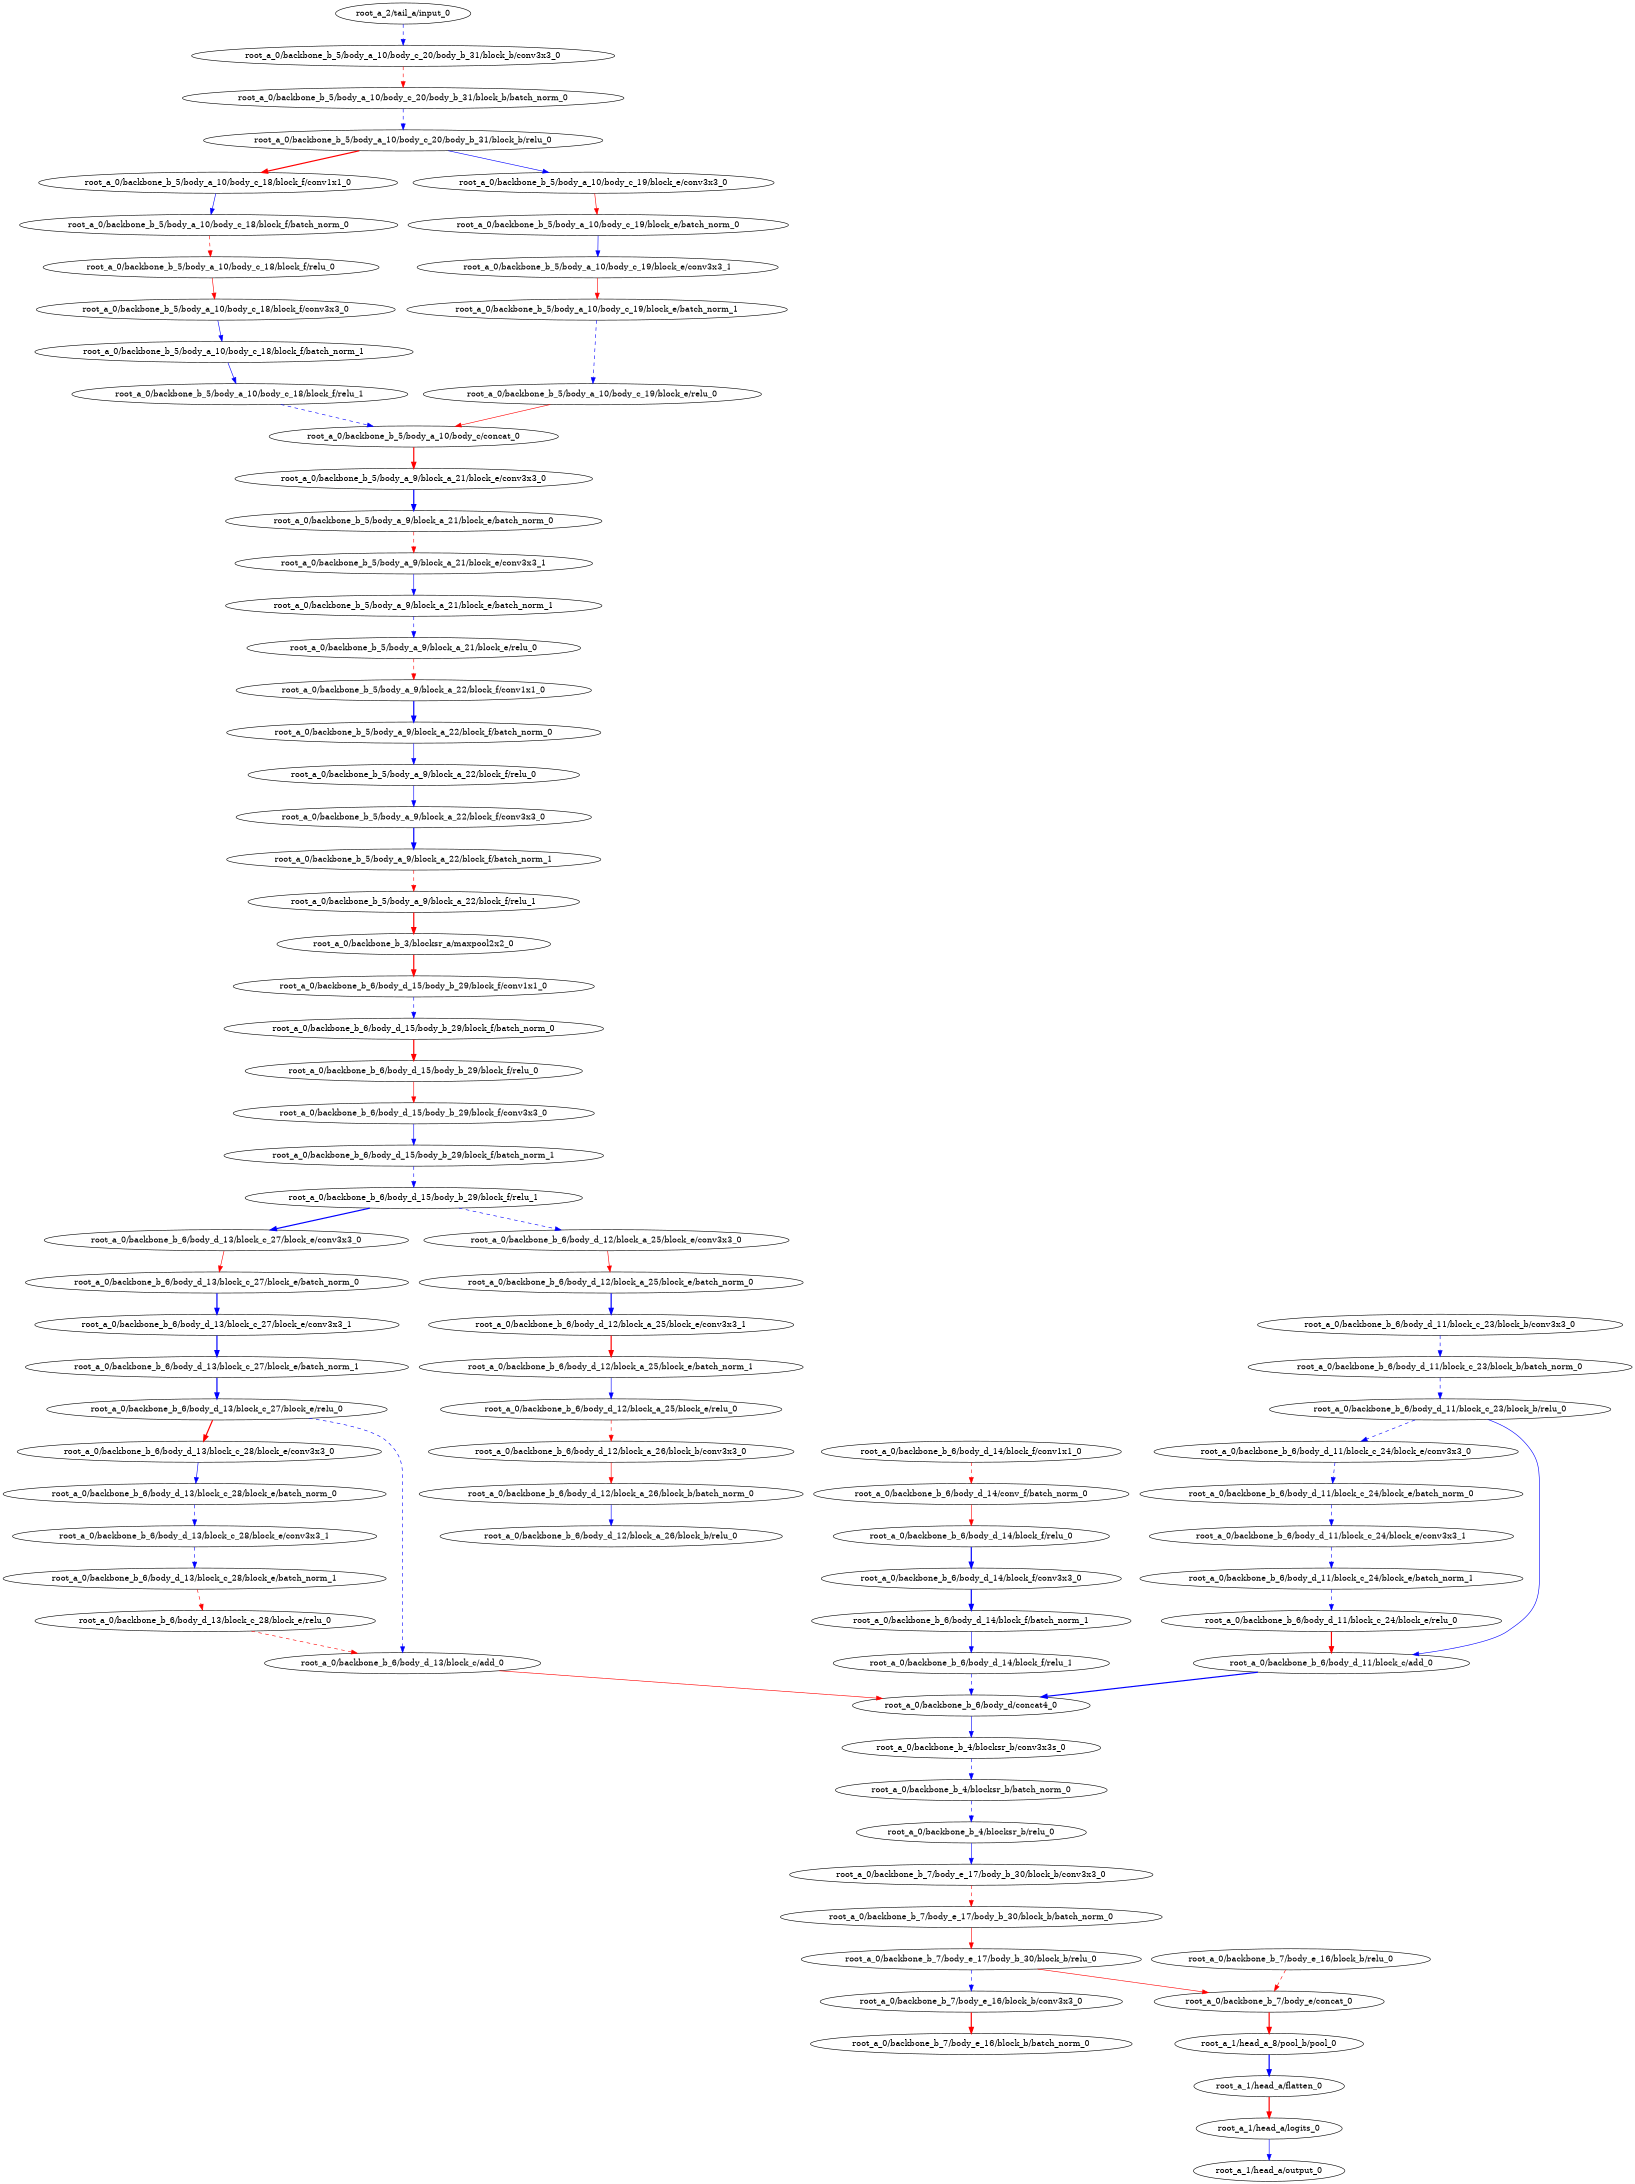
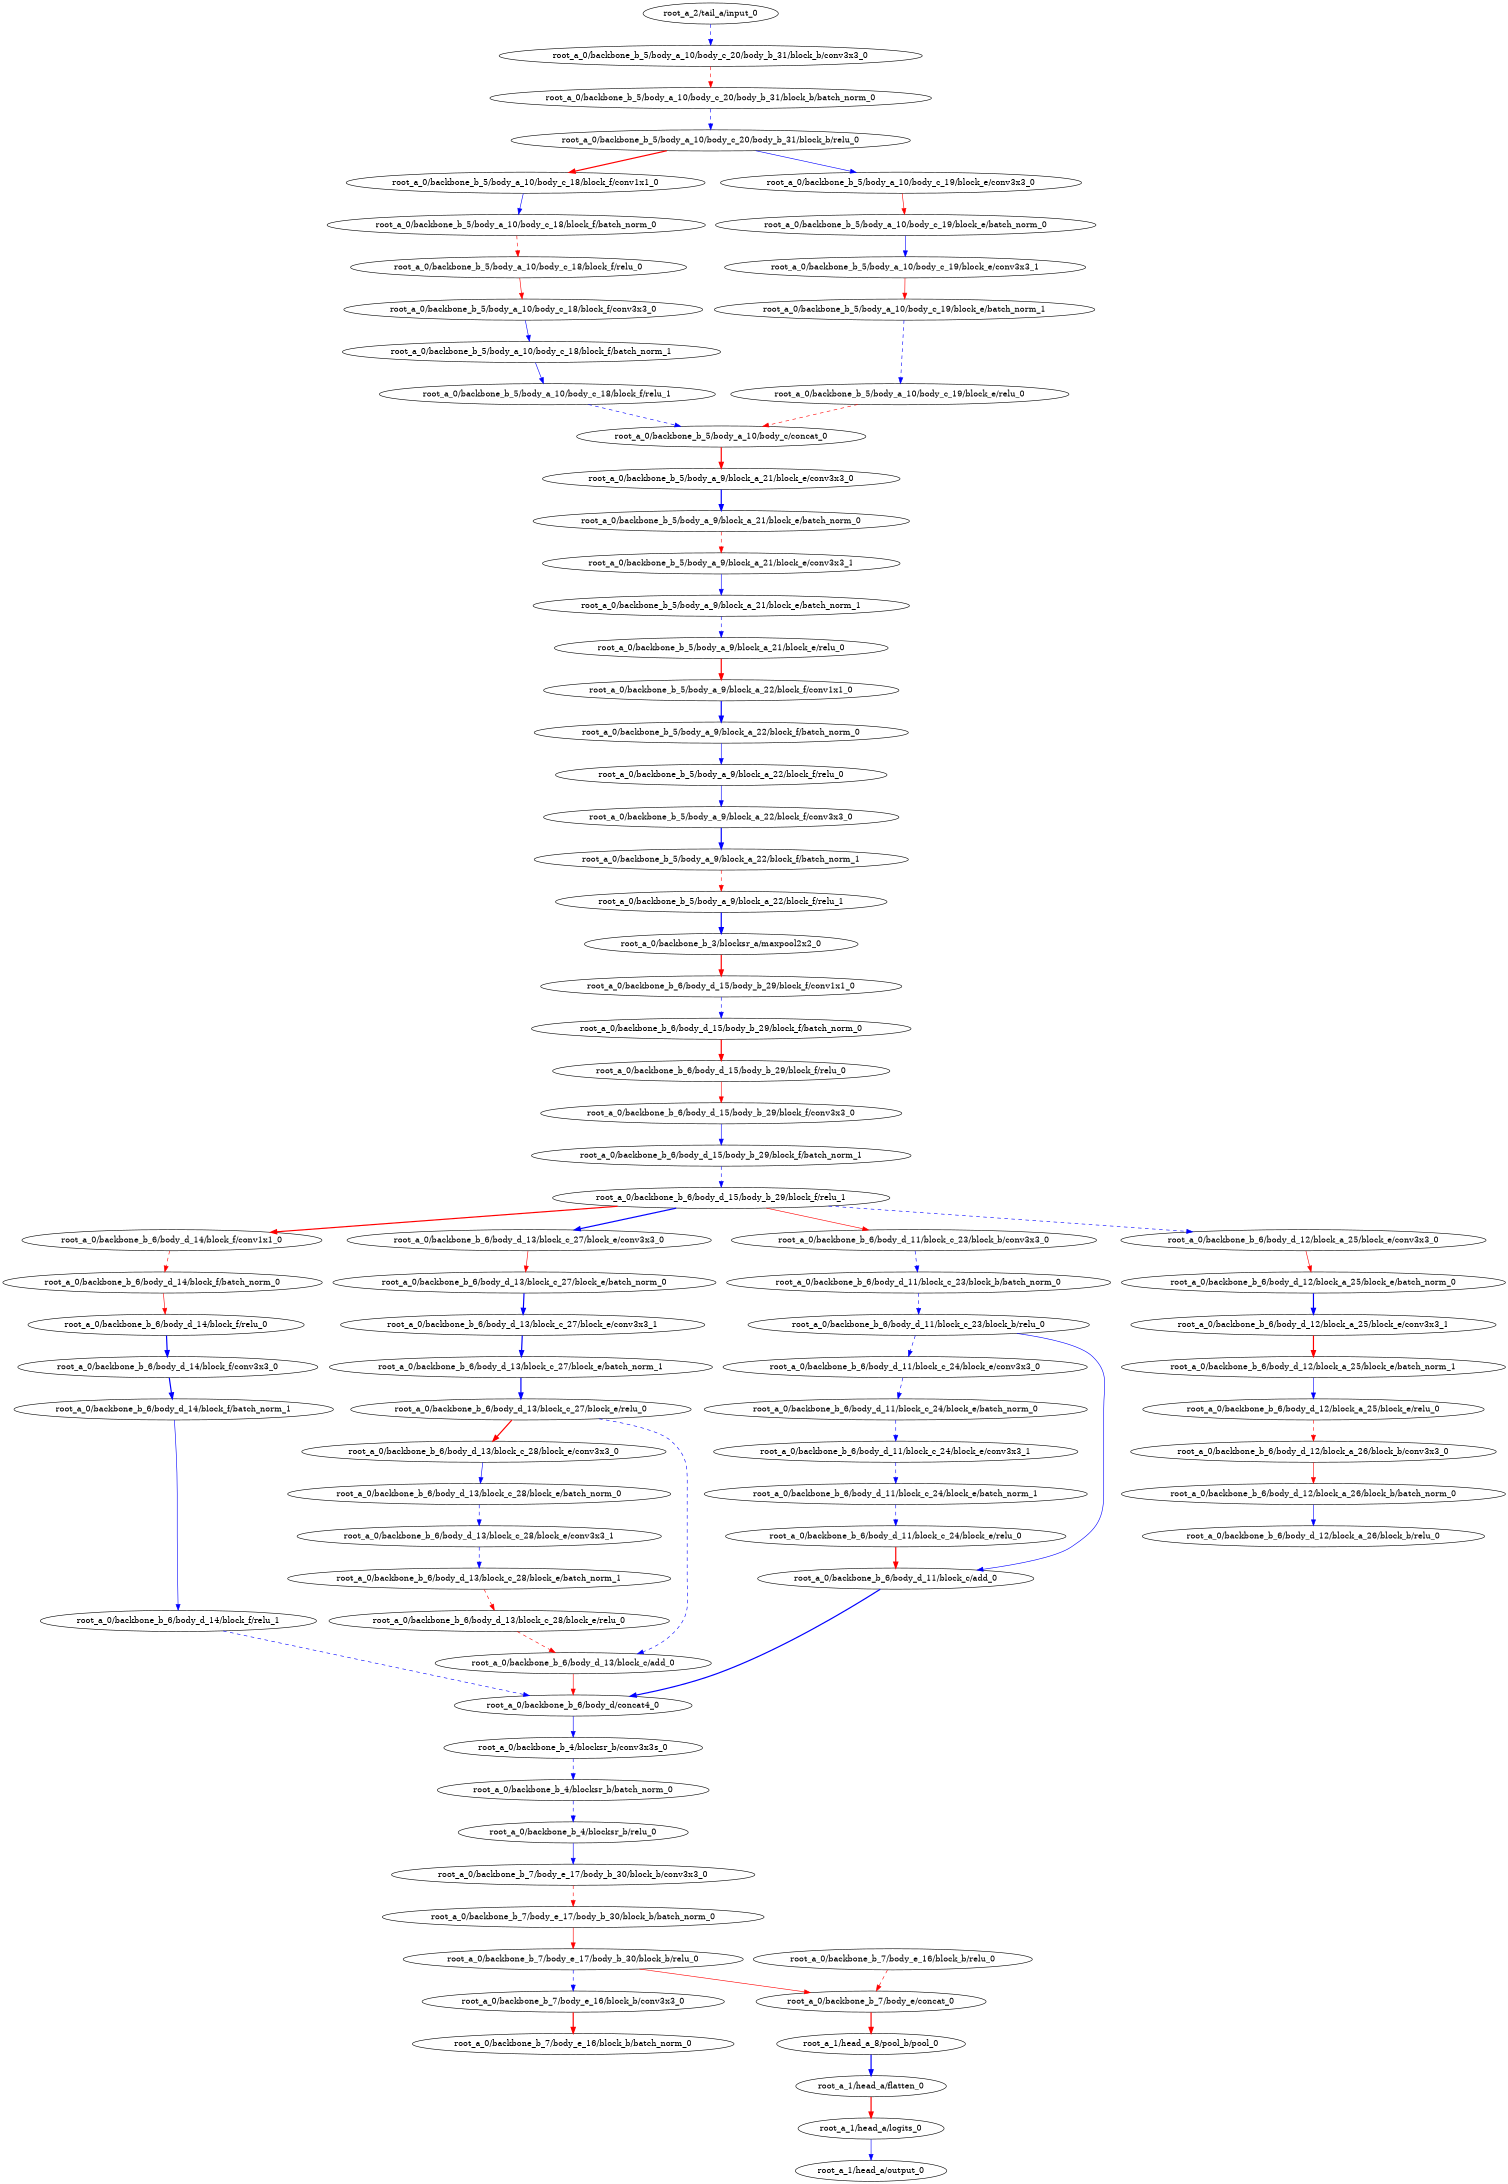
edge "root_a_0/backbone_b_5/body_a_10/body_c_19/block_e/relu_0" -> "root_a_0/backbone_b_5/body_a_10/body_c/concat_0": style solid -> dashed
edge "root_a_0/backbone_b_5/body_a_9/block_a_21/block_e/relu_0" -> "root_a_0/backbone_b_5/body_a_9/block_a_22/block_f/conv1x1_0": style dashed -> bold
edge "root_a_0/backbone_b_5/body_a_9/block_a_22/block_f/relu_1" -> "root_a_0/backbone_b_3/blocksr_a/maxpool2x2_0": color red -> blue
edge "root_a_0/backbone_b_6/body_d_15/body_b_29/block_f/relu_1" -> "root_a_0/backbone_b_6/body_d_11/block_c_23/block_b/conv3x3_0": added
edge "root_a_0/backbone_b_6/body_d_15/body_b_29/block_f/relu_1" -> "root_a_0/backbone_b_6/body_d_14/block_f/conv1x1_0": added
node "root_a_0/backbone_b_6/body_d_14/conv_f/batch_norm_0": label "root_a_0/backbone_b_6/body_d_14/conv_f/batch_norm_0" -> "root_a_0/backbone_b_6/body_d_14/block_f/batch_norm_0"
